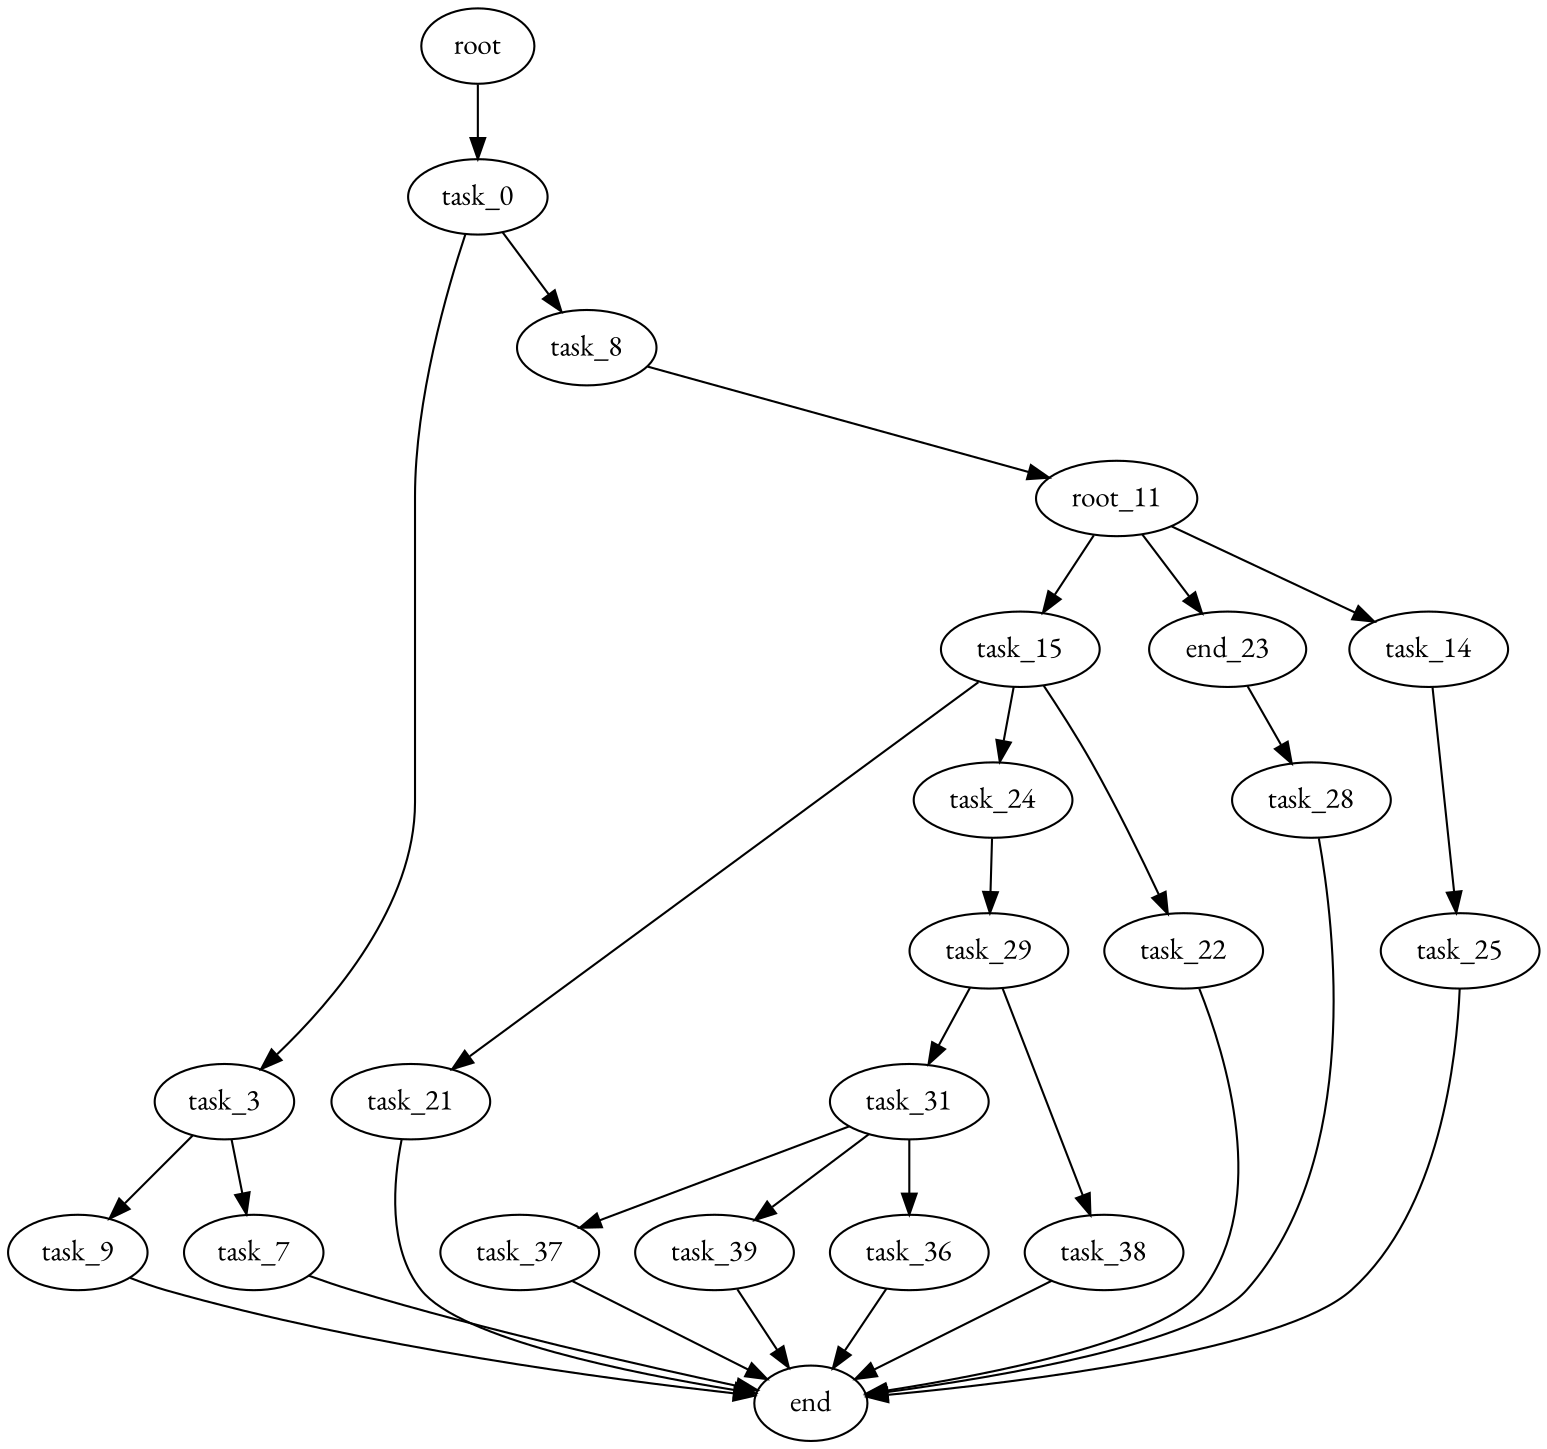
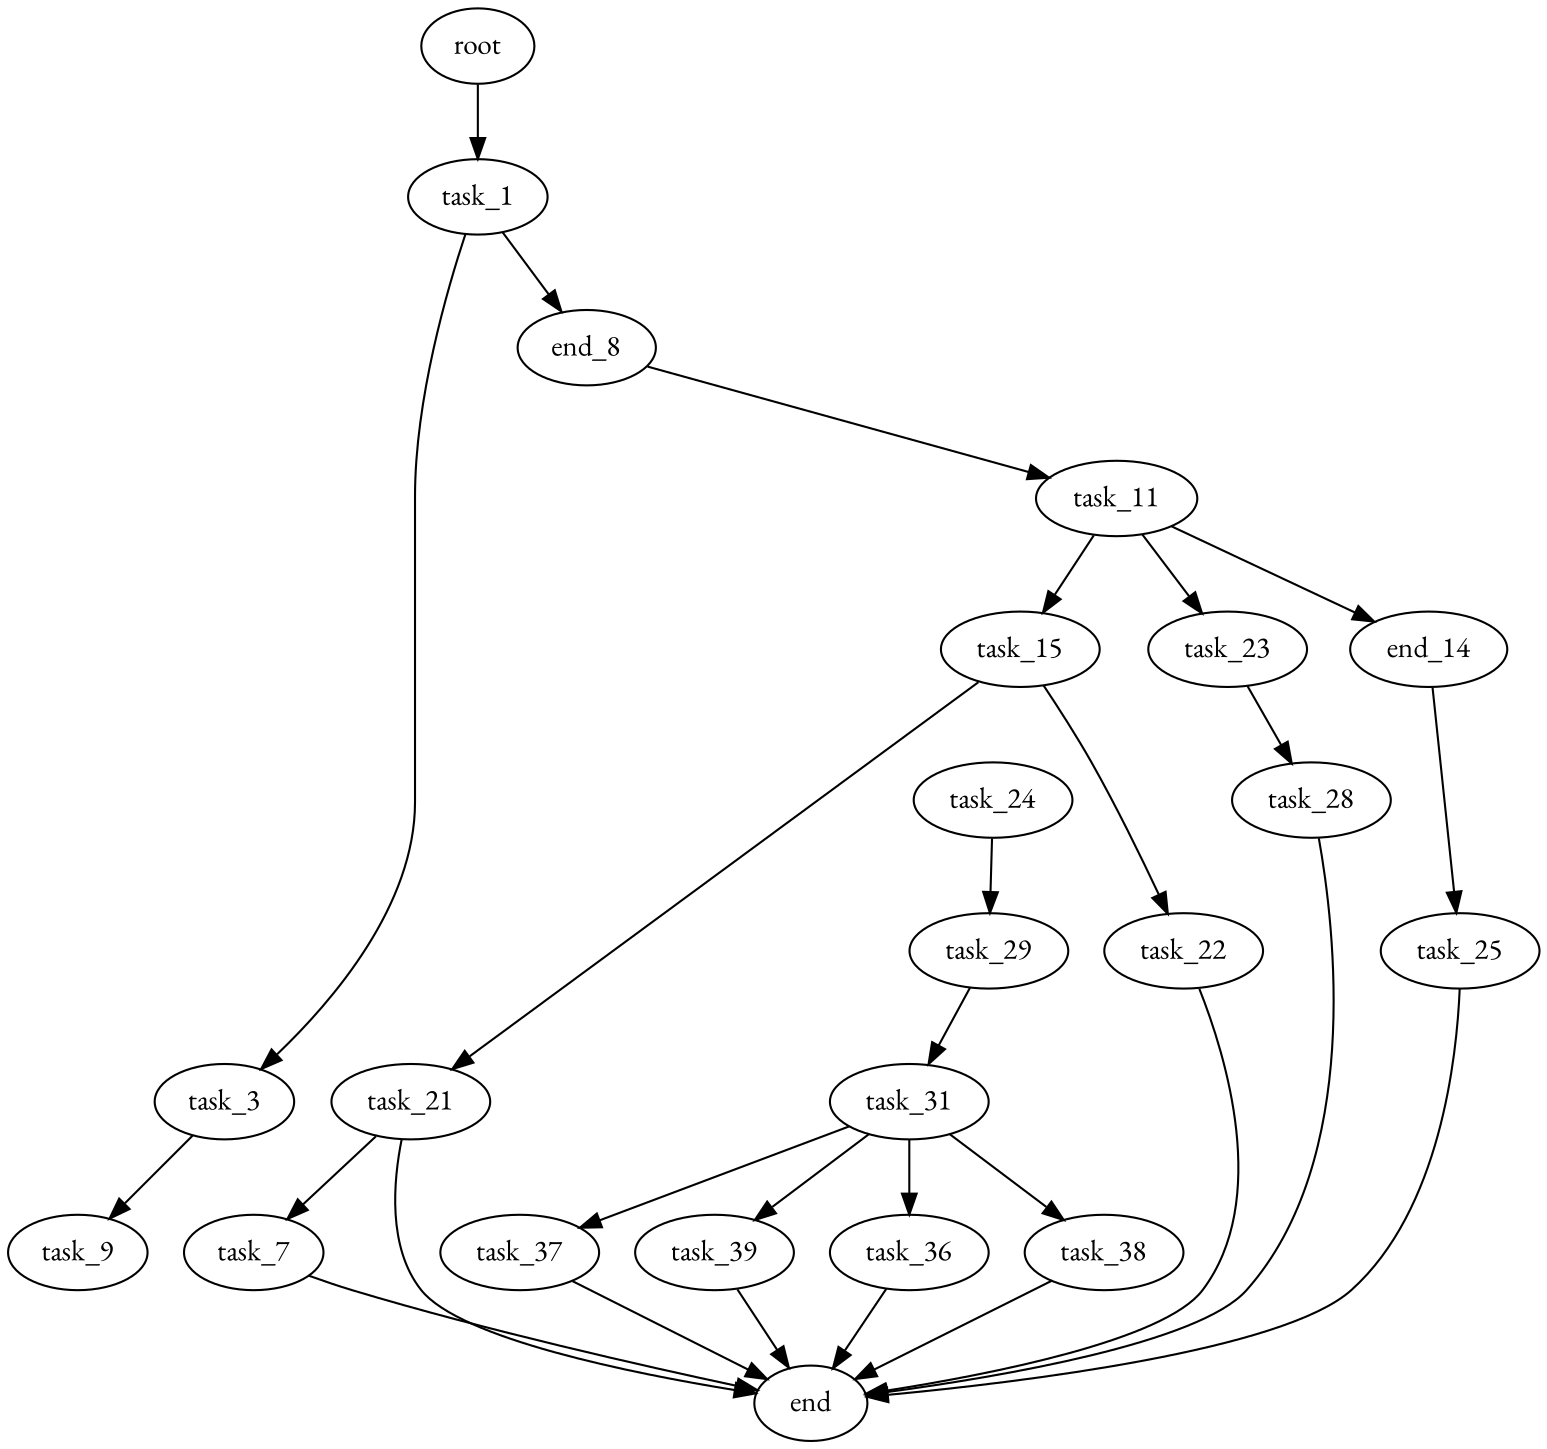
node "task_0": label "task_0" -> "task_1"
node "task_8": label "task_8" -> "end_8"
node "root_11": label "root_11" -> "task_11"
node "end_23": label "end_23" -> "task_23"
node "task_14": label "task_14" -> "end_14"
edge "task_15" -> "task_24": removed
edge "task_29" -> "task_38": now "task_31" -> "task_38"
edge "task_3" -> "task_7": now "task_21" -> "task_7"
edge "task_9" -> "end": removed
